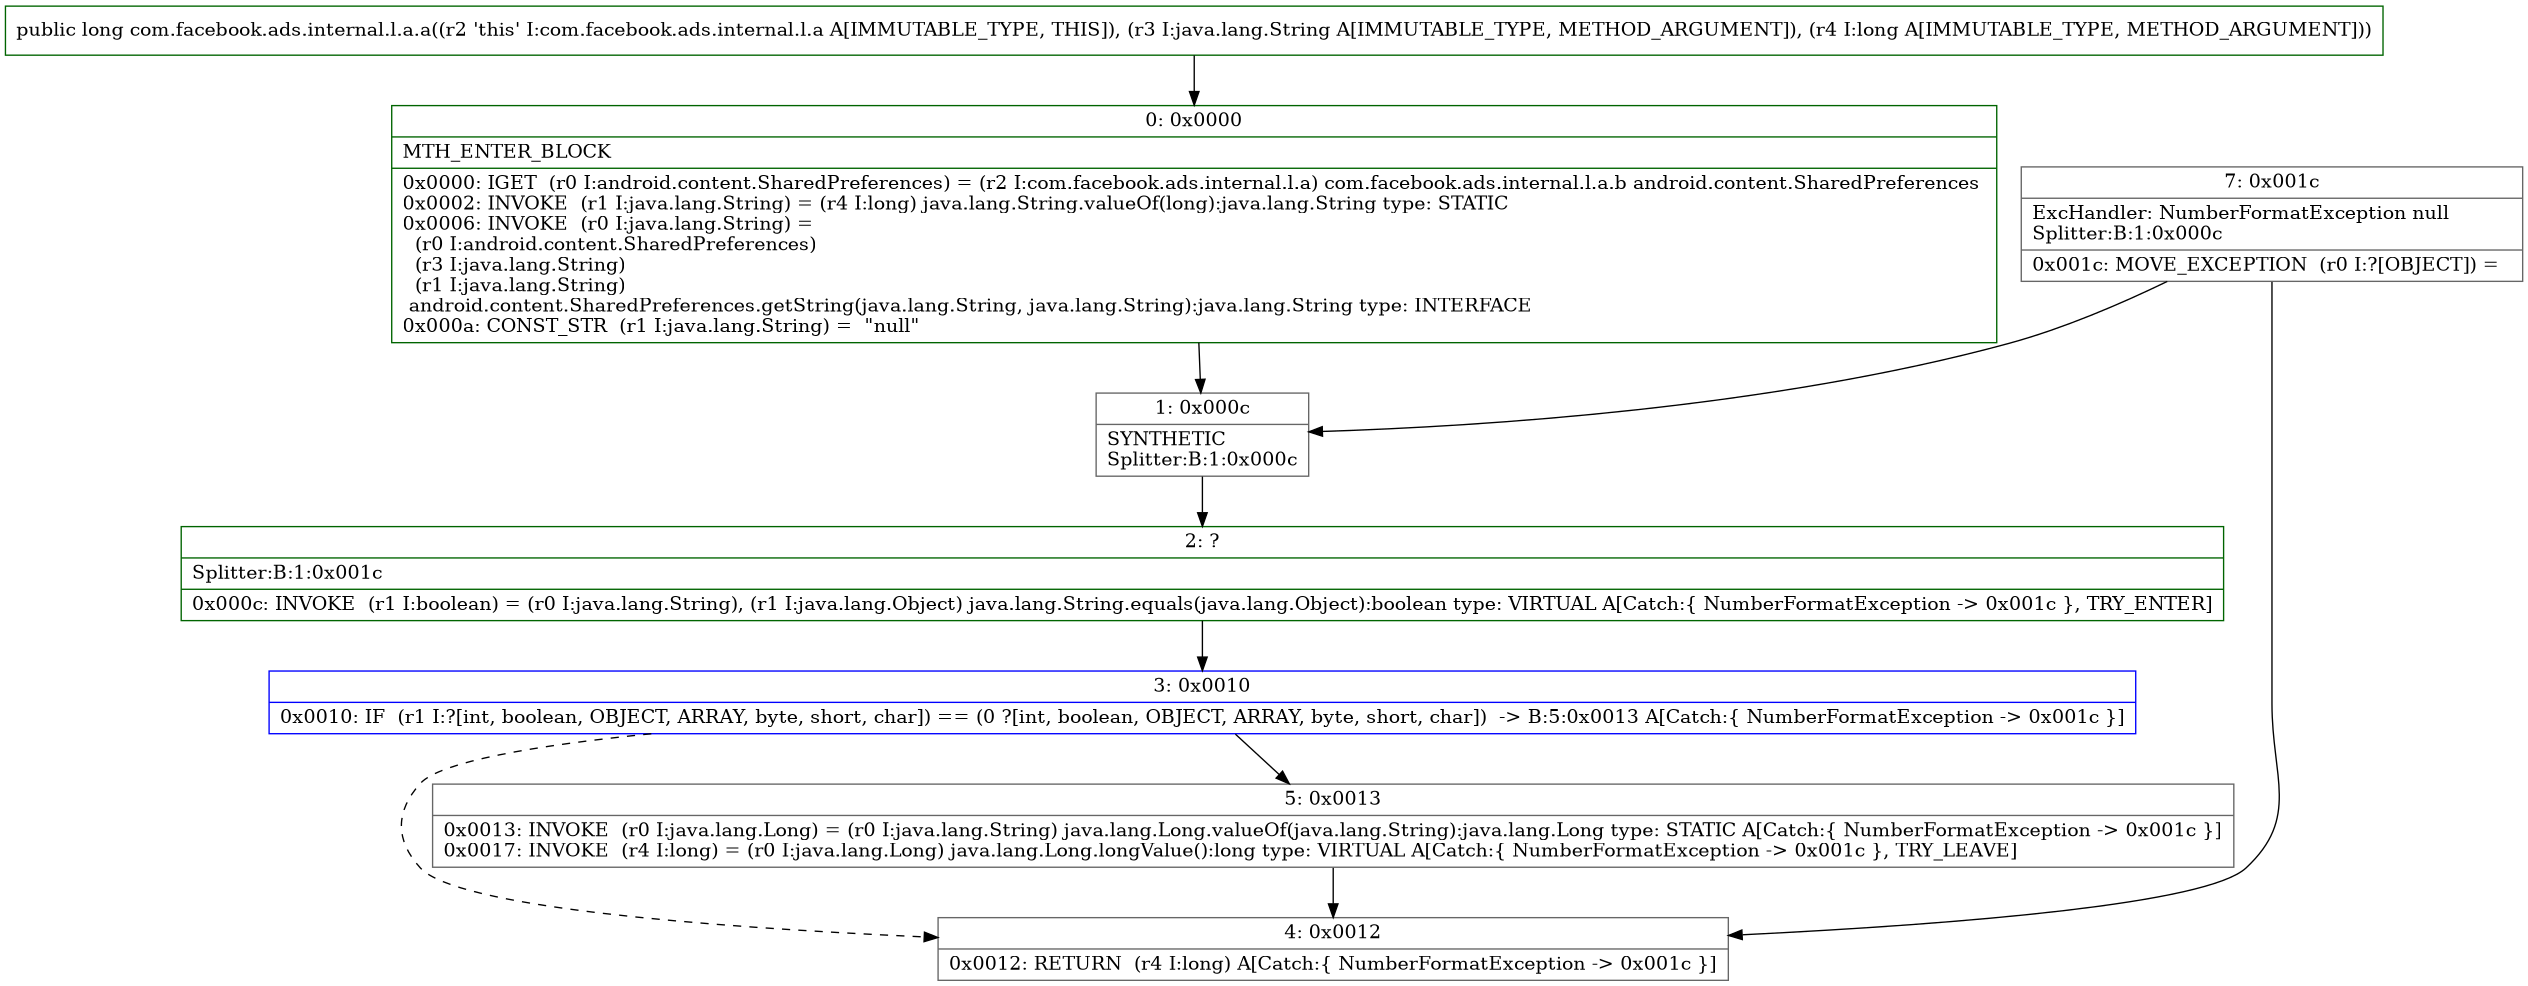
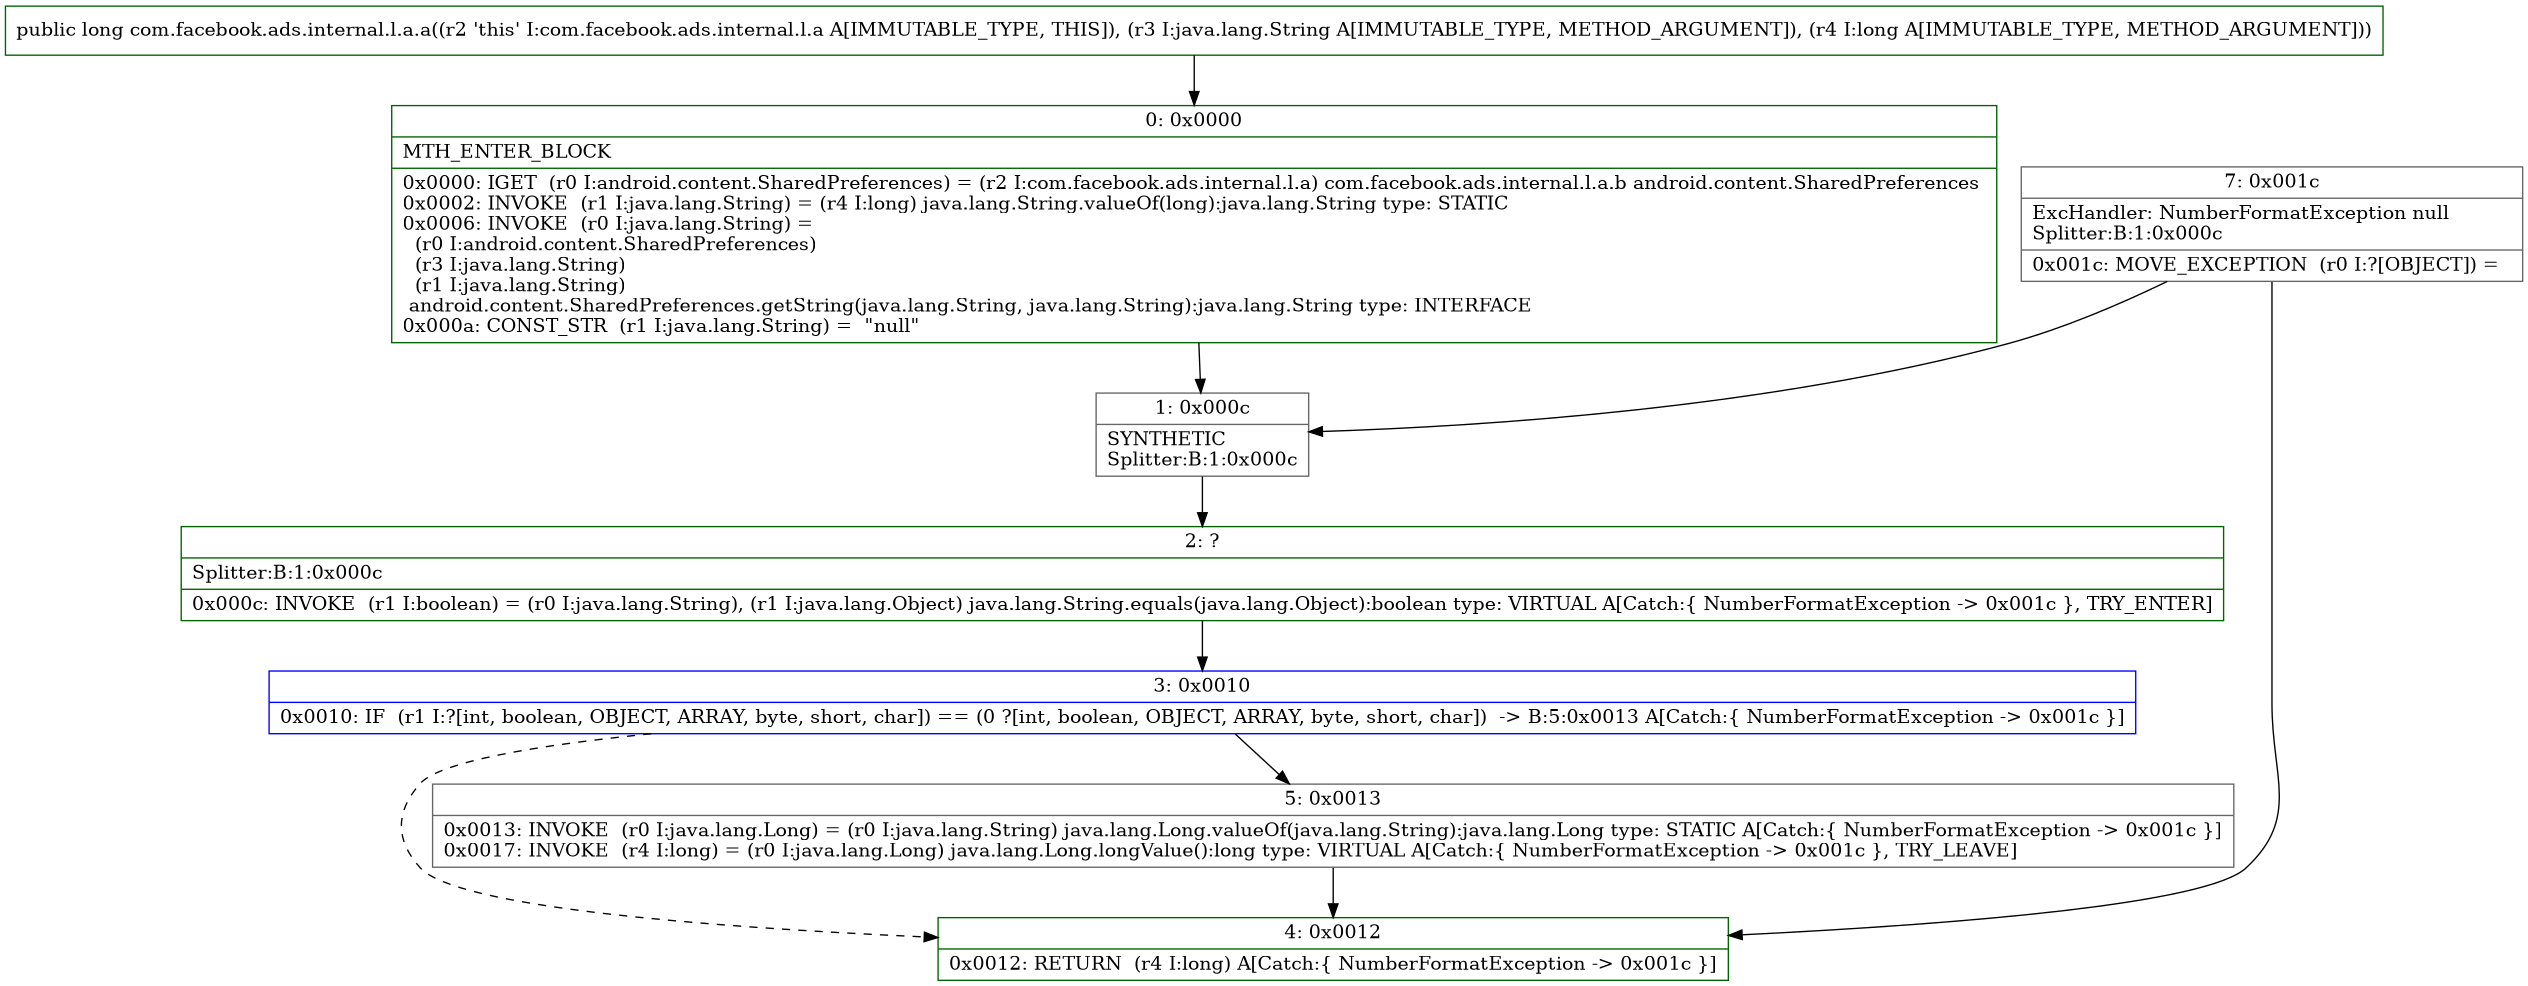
node "2: ?": text "Splitter:B:1:0x001c" -> "Splitter:B:1:0x000c"
node "4: 0x0012": color gray40 -> darkgreen
